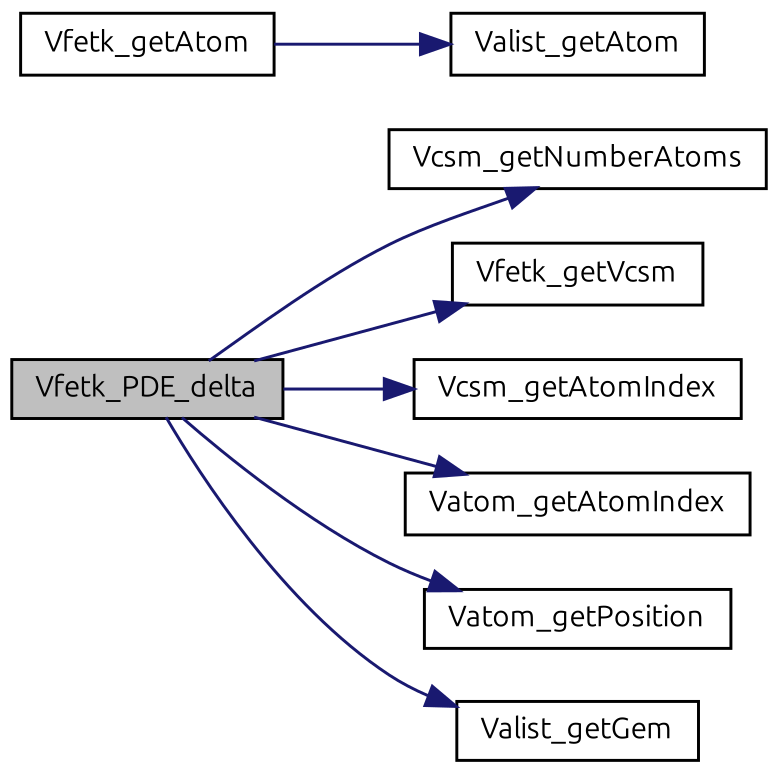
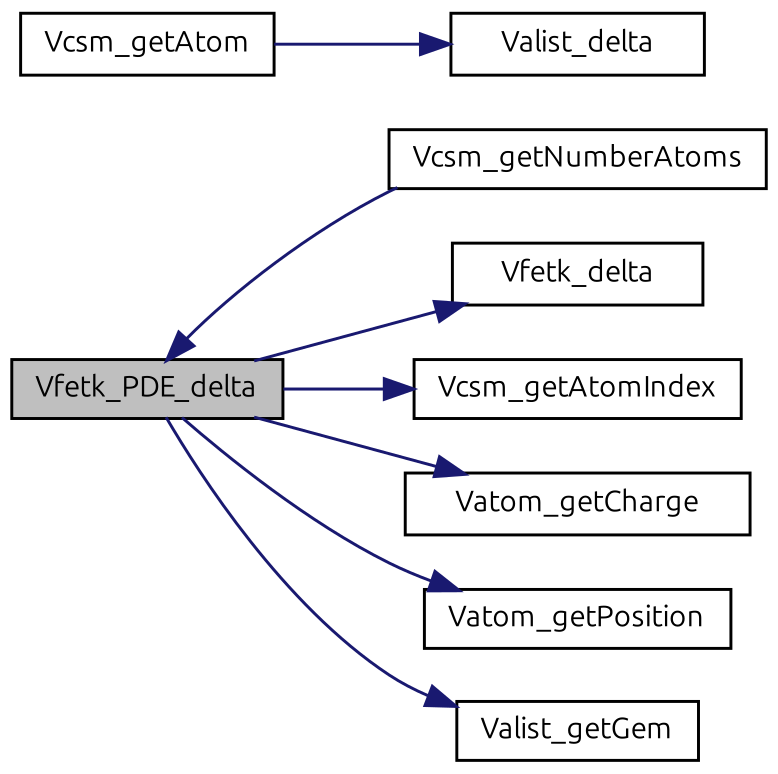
node "Vfetk_getAtom": label "Vfetk_getAtom" -> "Vcsm_getAtom"
node "Valist_getAtom": label "Valist_getAtom" -> "Valist_delta"
edge "Vfetk_PDE_delta" -> "Vcsm_getNumberAtoms": reversed
node "Vfetk_getVcsm": label "Vfetk_getVcsm" -> "Vfetk_delta"
node "Vatom_getAtomIndex": label "Vatom_getAtomIndex" -> "Vatom_getCharge"
